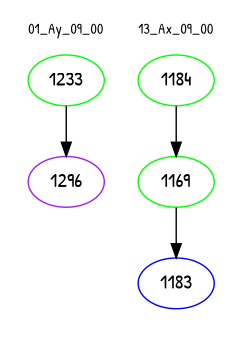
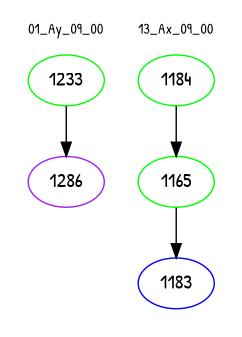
node "1296": label "1296" -> "1286"
node "1169": label "1169" -> "1165"
